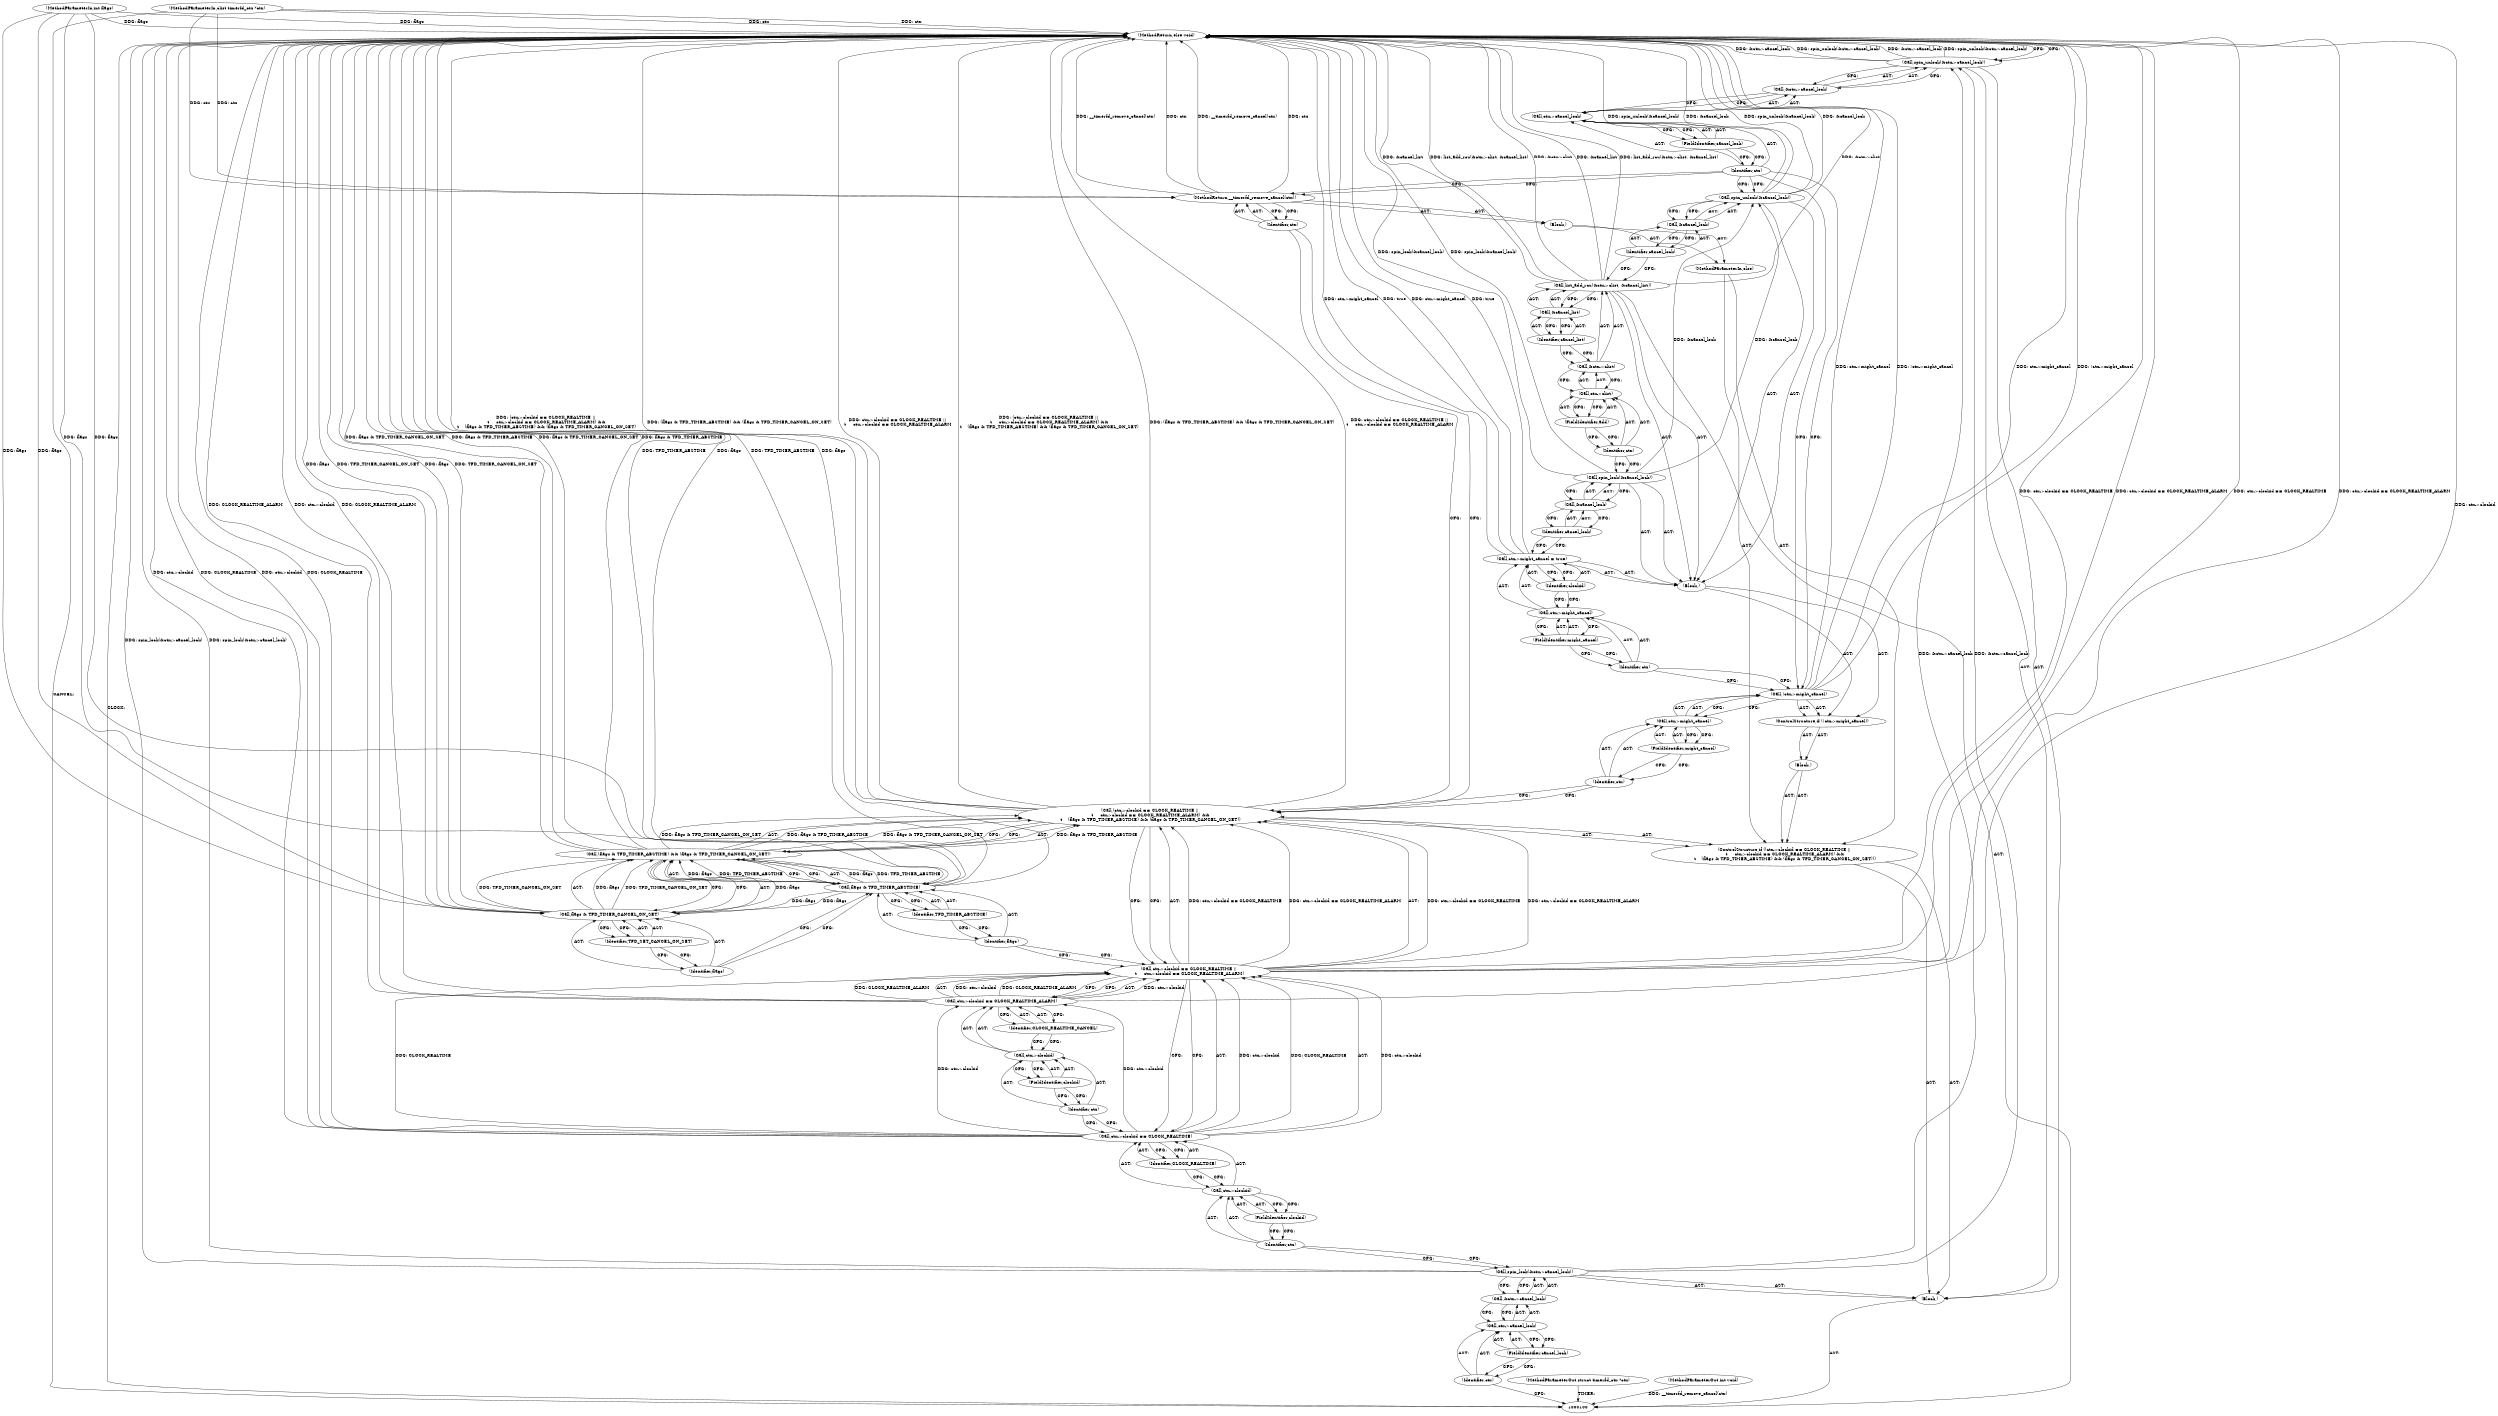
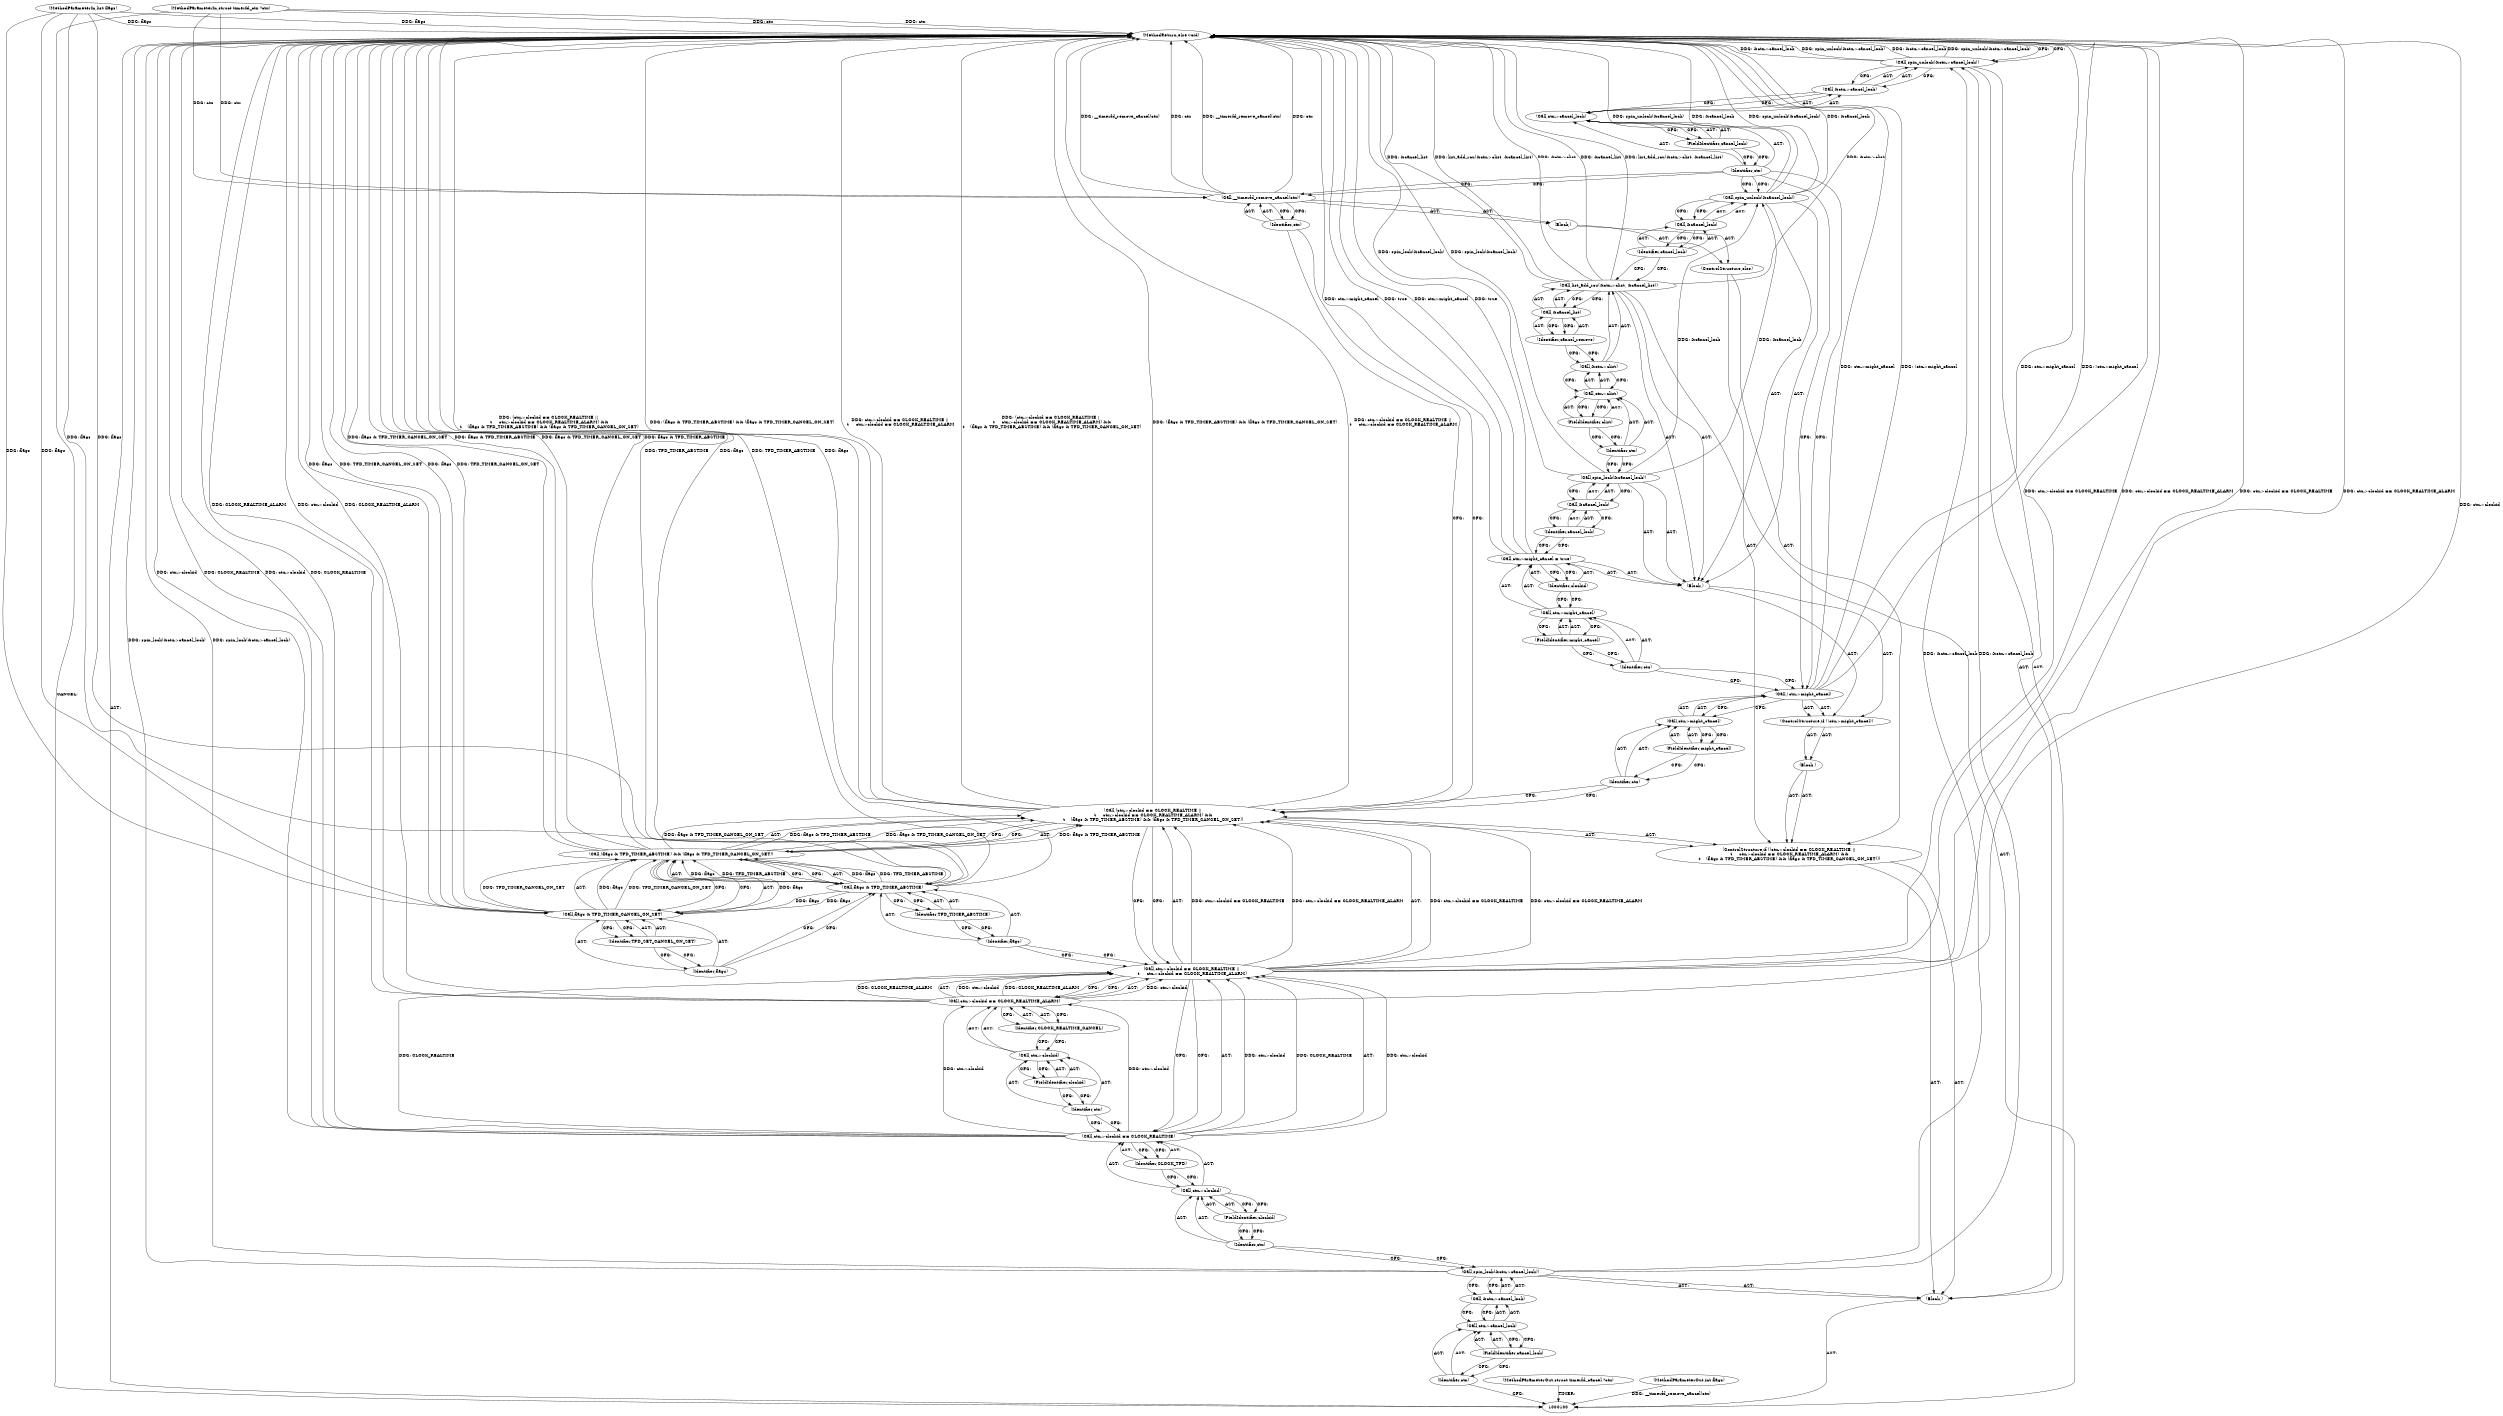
node "(MethodParameterIn,int flags)": label "(MethodParameterIn,int flags)" -> "(MethodParameterIn,list flags)"
node "(MethodParameterIn,clist timerfd_ctx *ctx)": label "(MethodParameterIn,clist timerfd_ctx *ctx)" -> "(MethodParameterIn,struct timerfd_ctx *ctx)"
node "(MethodReturn,__timerfd_remove_cancel(ctx))": label "(MethodReturn,__timerfd_remove_cancel(ctx))" -> "(Call,__timerfd_remove_cancel(ctx))"
node "(MethodParameterIn,else)": label "(MethodParameterIn,else)" -> "(ControlStructure,else)"
node "(Identifier,cancel_list)": label "(Identifier,cancel_list)" -> "(Identifier,cancel_remove)"
node "(FieldIdentifier,add)": label "(FieldIdentifier,add)" -> "(FieldIdentifier,clist)"
edge "(MethodReturn,else void)" -> "1000100": label "CLOCK: " -> "AST: "
node "(Identifier,CLOCK_REALTIME)": label "(Identifier,CLOCK_REALTIME)" -> "(Identifier,CLOCK_TFD)"
node "(MethodParameterOut,struct timerfd_ctx *ctx)": label "(MethodParameterOut,struct timerfd_ctx *ctx)" -> "(MethodParameterOut,struct timerfd_cancel *ctx)"
node "(MethodParameterOut,int void)": label "(MethodParameterOut,int void)" -> "(MethodParameterOut,int flags)"
